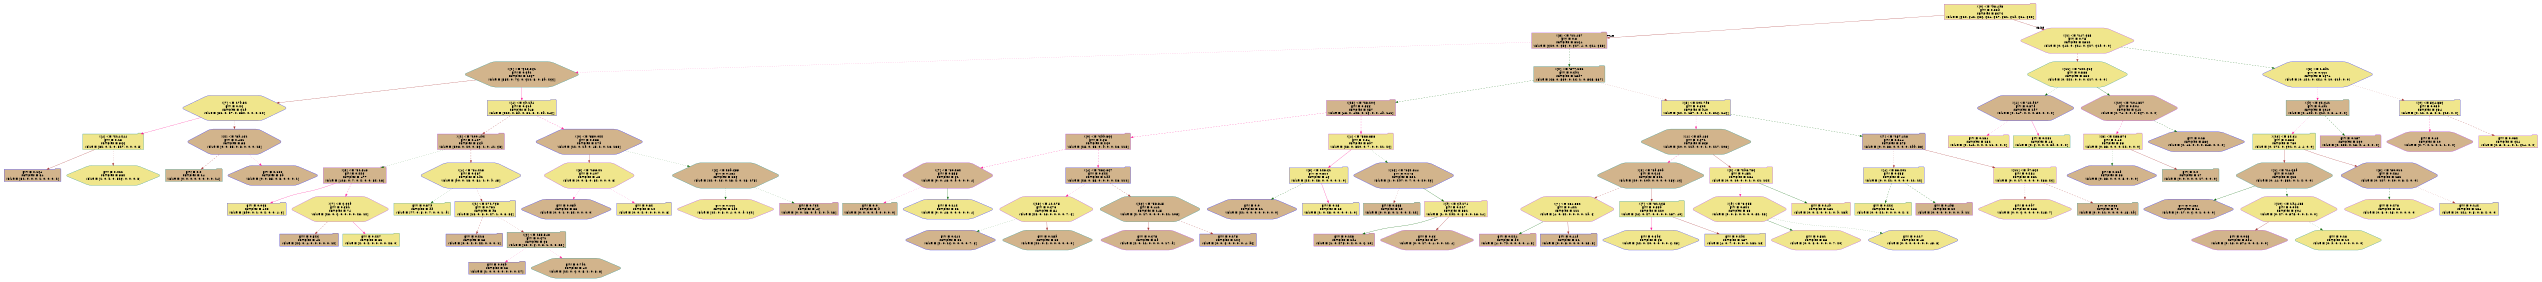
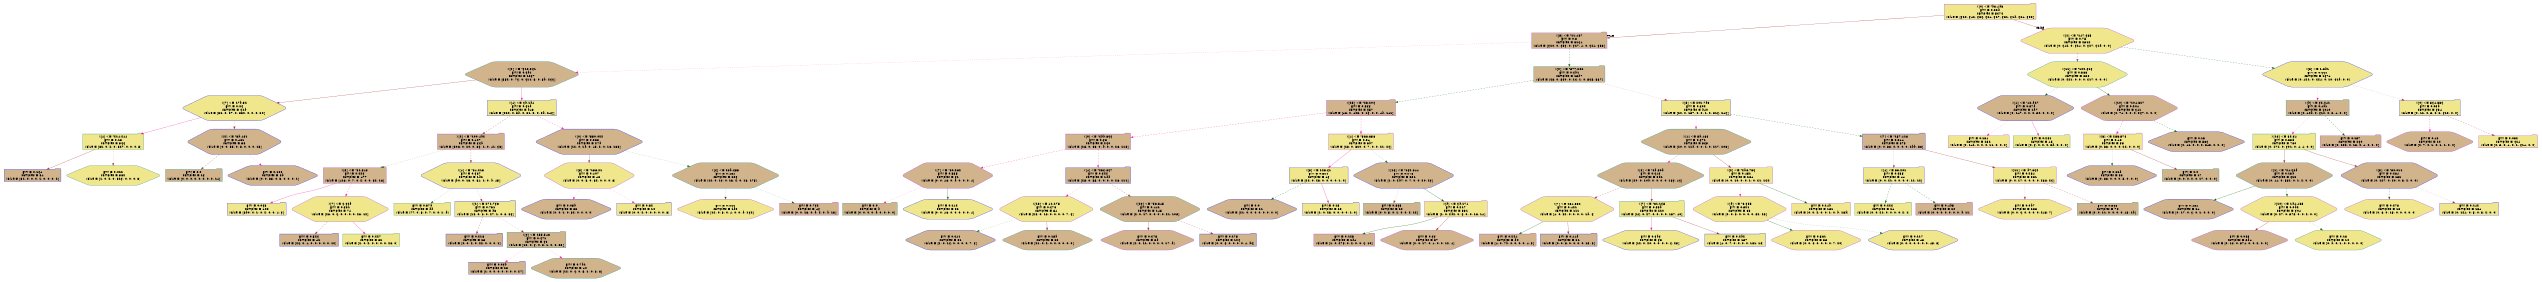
node "gini = 0.0 samples = 14 value = [0, 0, 0, 0, 0, 0, 0, 0, 14]": label "gini = 0.0 samples = 14 value = [0, 0, 0, 0, 0, 0, 0, 0, 14]" -> "gini = 0.0 samples = 16 value = [0, 0, 0, 0, 0, 0, 0, 0, 14]"
